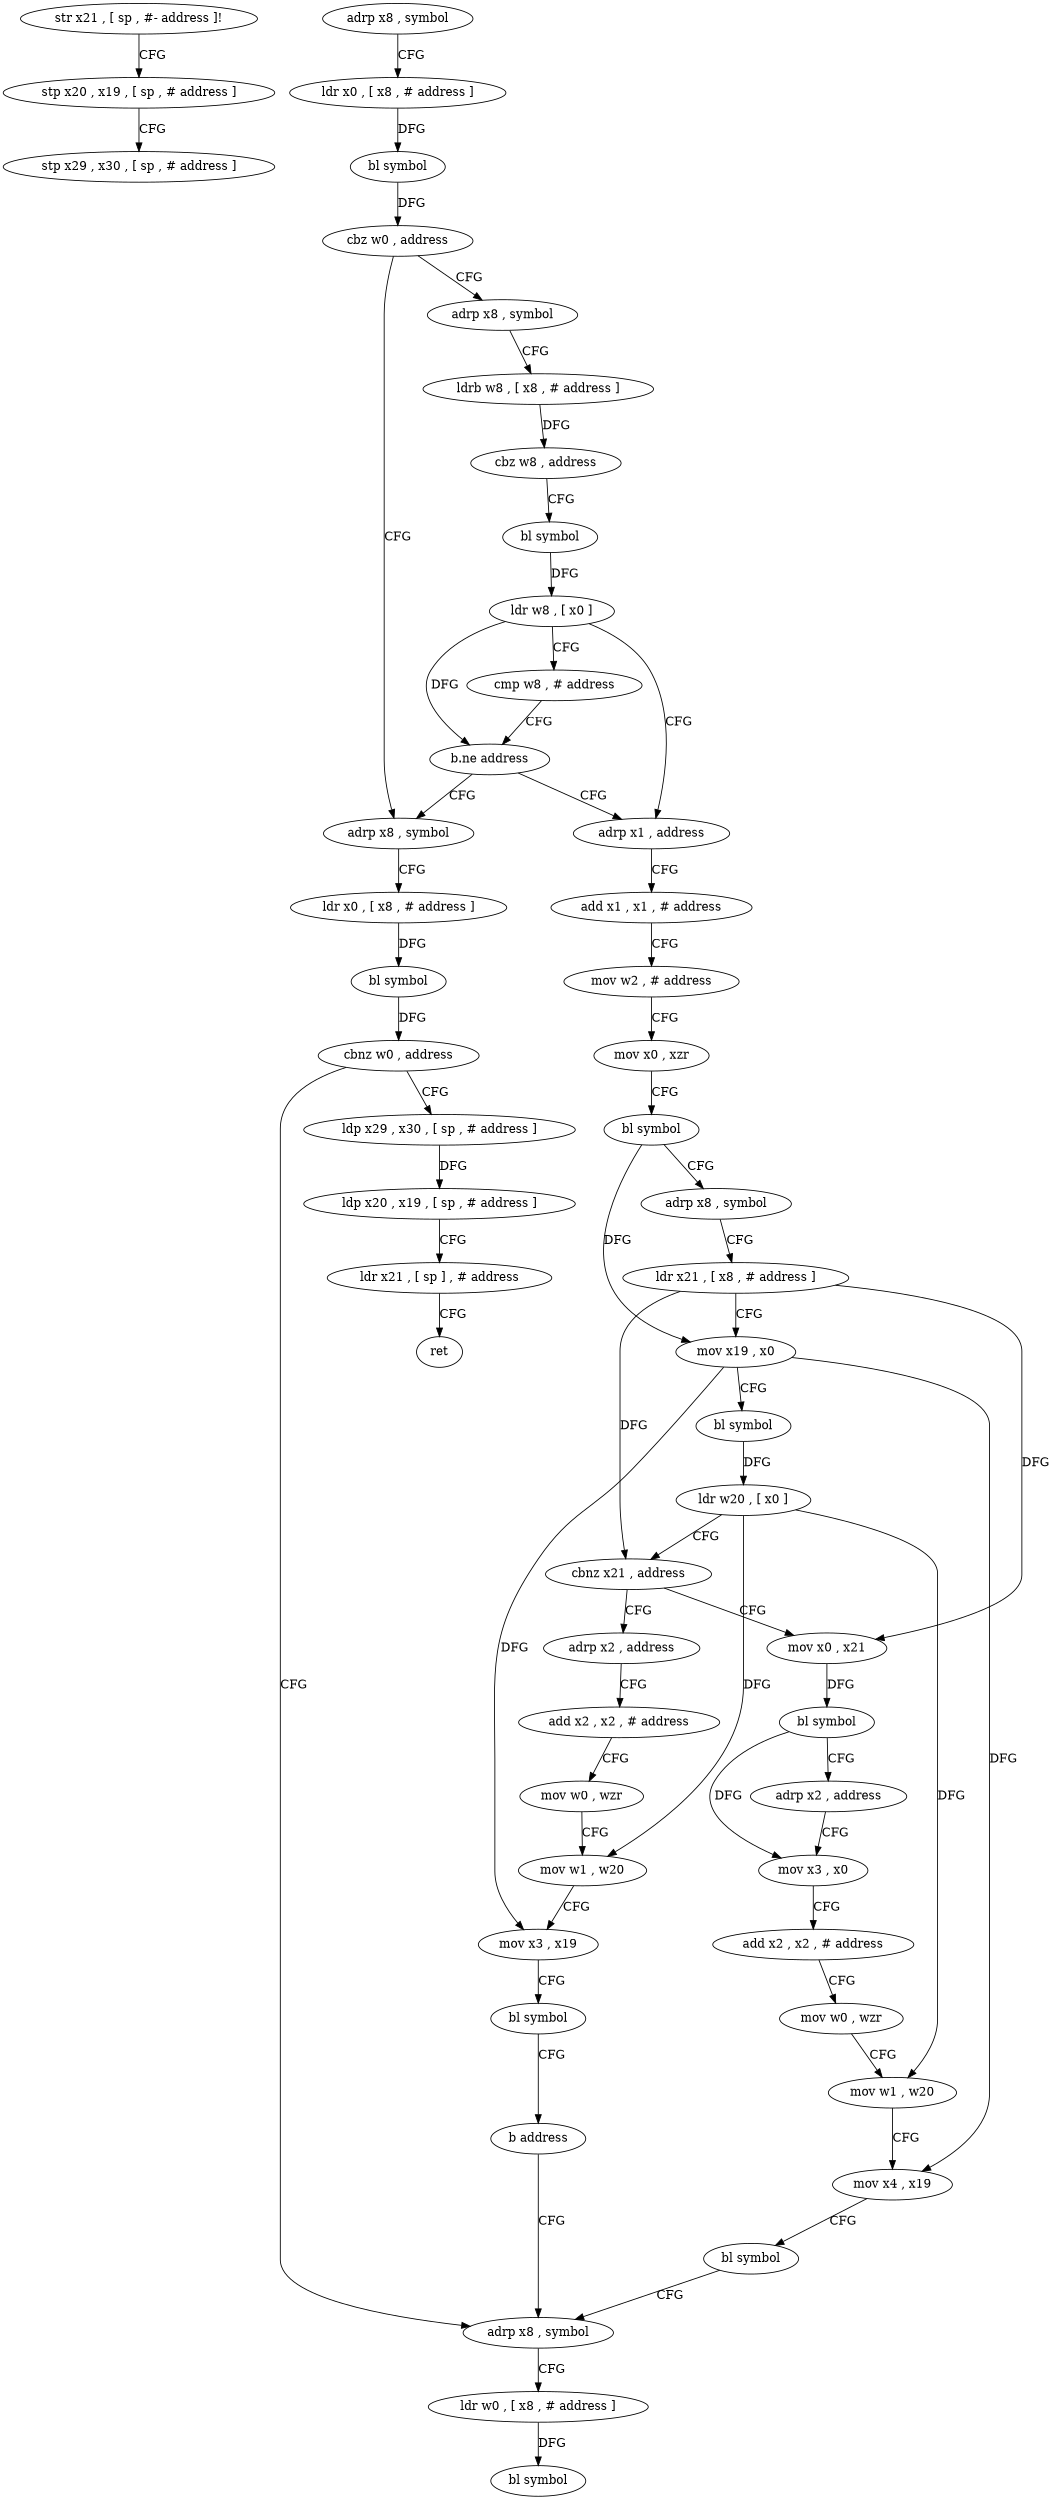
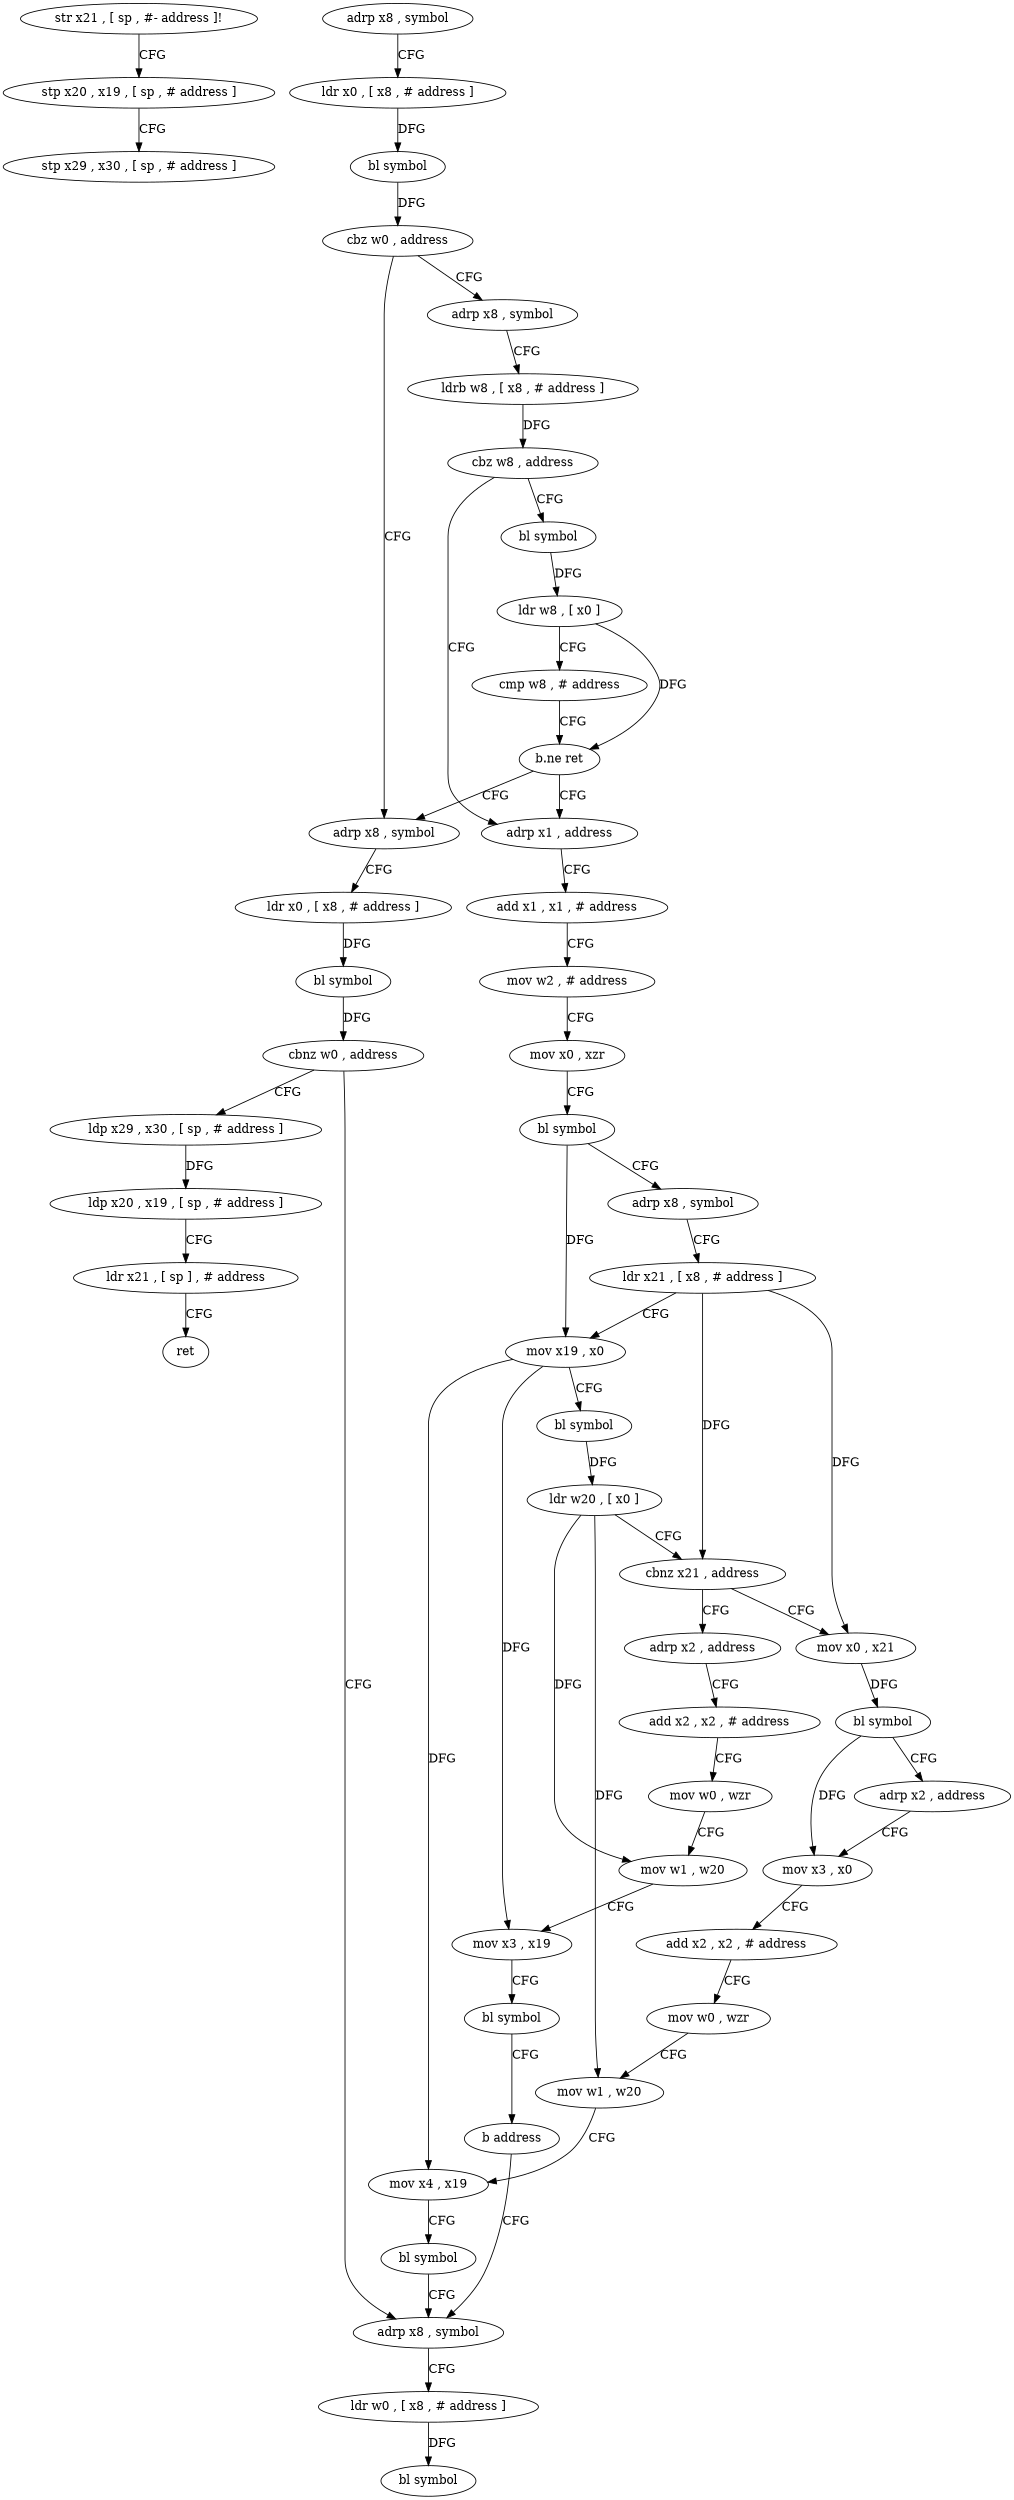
edge "ldr w8 , [ x0 ]" -> "adrp x1 , address": now "cbz w8 , address" -> "adrp x1 , address"
node "b.ne address": label "b.ne address" -> "b.ne ret"
